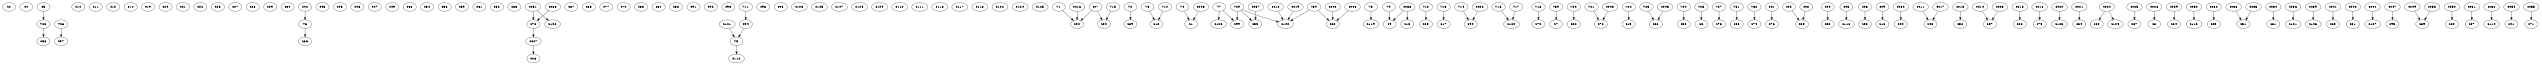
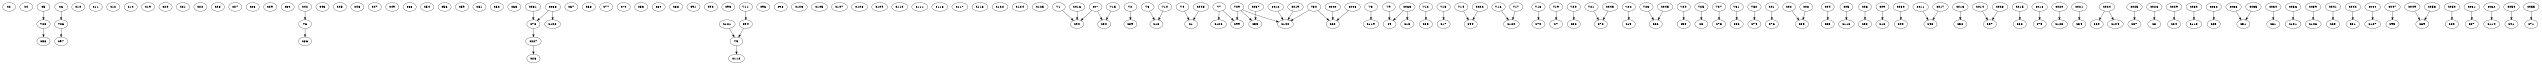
node "c6": added
node "v69": label "v69" -> "v19"
edge "co31" -> "c102": now "co38" -> "c102"
